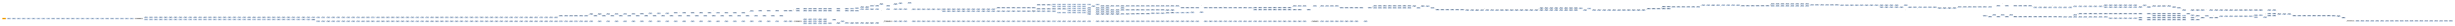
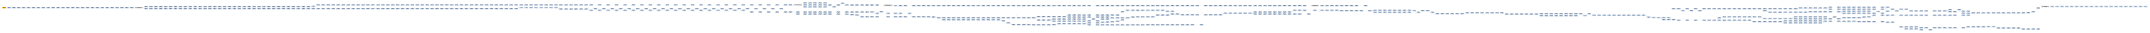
node "0x0084074e cmpl": removed
